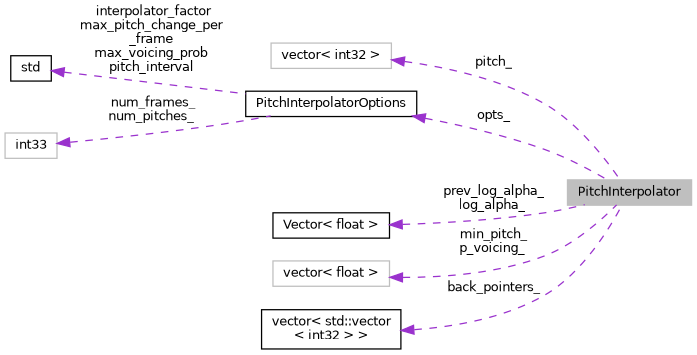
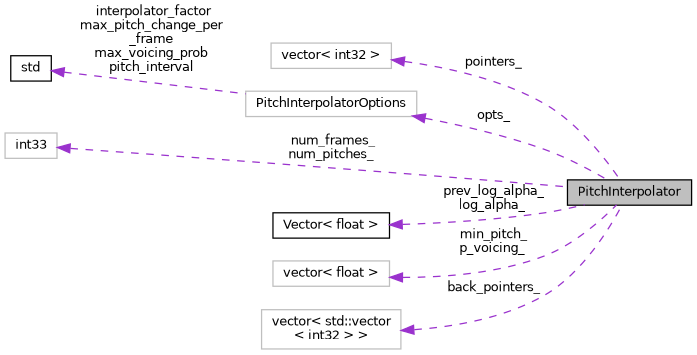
edge "PitchInterpolator" -> "vector< int32 >": label " pitch_" -> " pointers_"
node "PitchInterpolatorOptions": color black -> grey75
edge "PitchInterpolatorOptions" -> "int33": now "PitchInterpolator" -> "int33"
node "PitchInterpolator": color grey75 -> black
node "vector< std::vector < int32 > >": color black -> grey75
